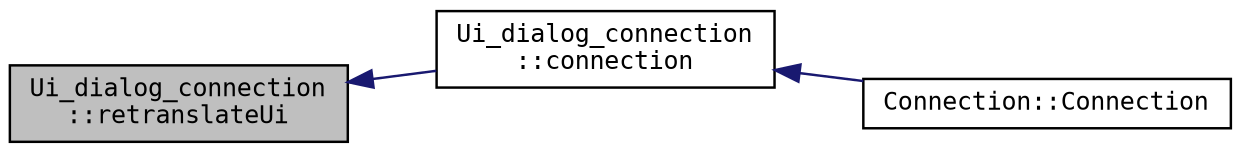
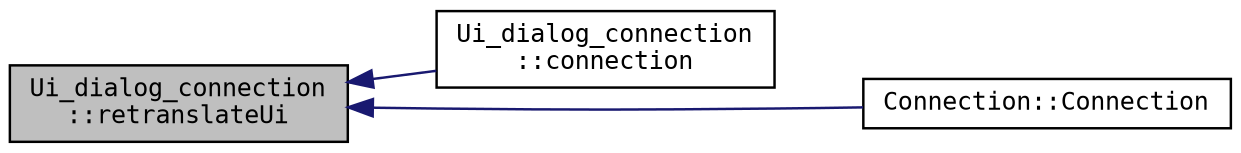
edge "Connection::Connection" -> "Ui_dialog_connection ::connection": now "Connection::Connection" -> "Ui_dialog_connection ::retranslateUi"
